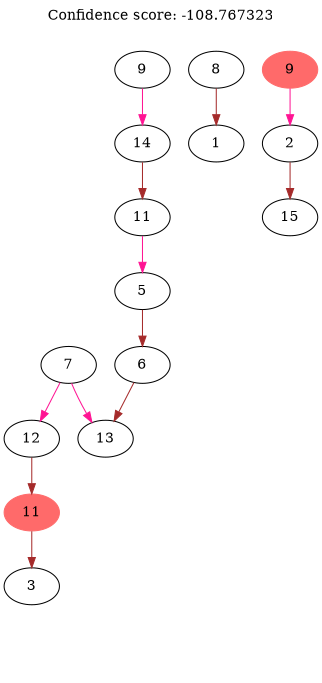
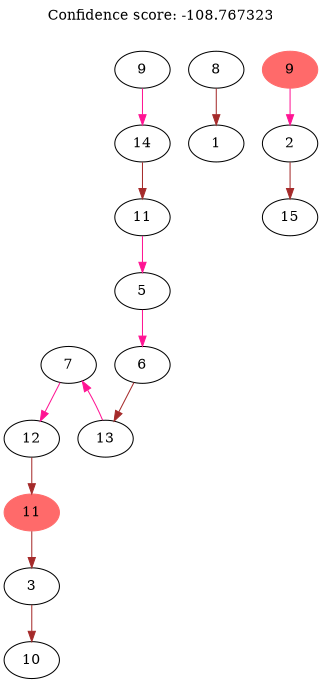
edge "5" -> "6": color brown -> deeppink
edge "7" -> "13": reversed
node "10": added
